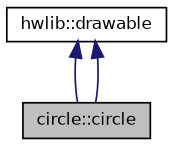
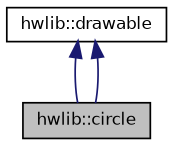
node "circle::circle": label "circle::circle" -> "hwlib::circle"
